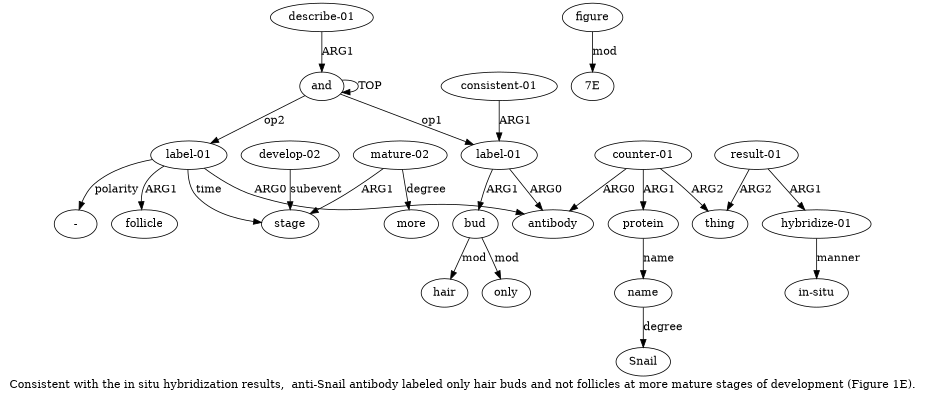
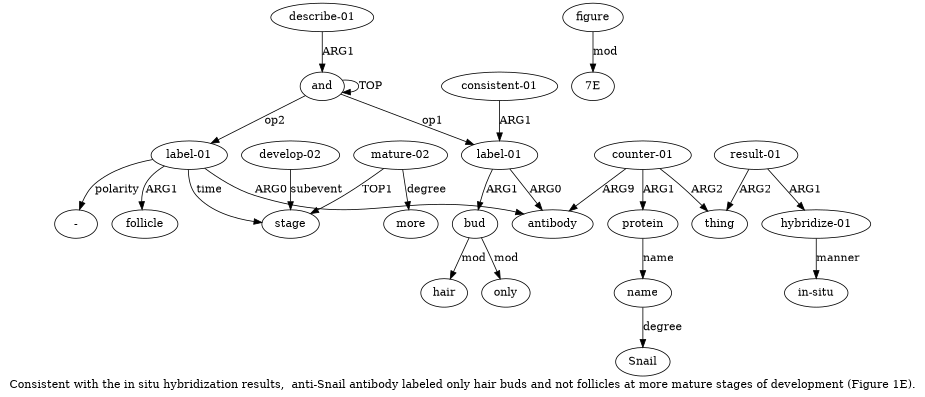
edge "mature-02" -> "stage": label "ARG1" -> "TOP1"
edge "counter-01" -> "antibody": label "ARG0" -> "ARG9"
